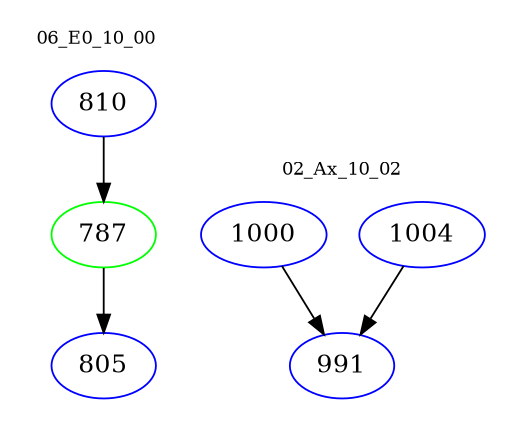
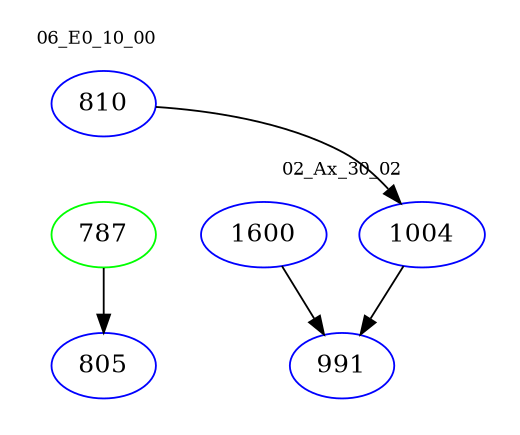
edge "810" -> "787": now "810" -> "1004"
cluster "02_Ax_10_02": label "02_Ax_10_02" -> "02_Ax_30_02"
node "1000": label "1000" -> "1600"
